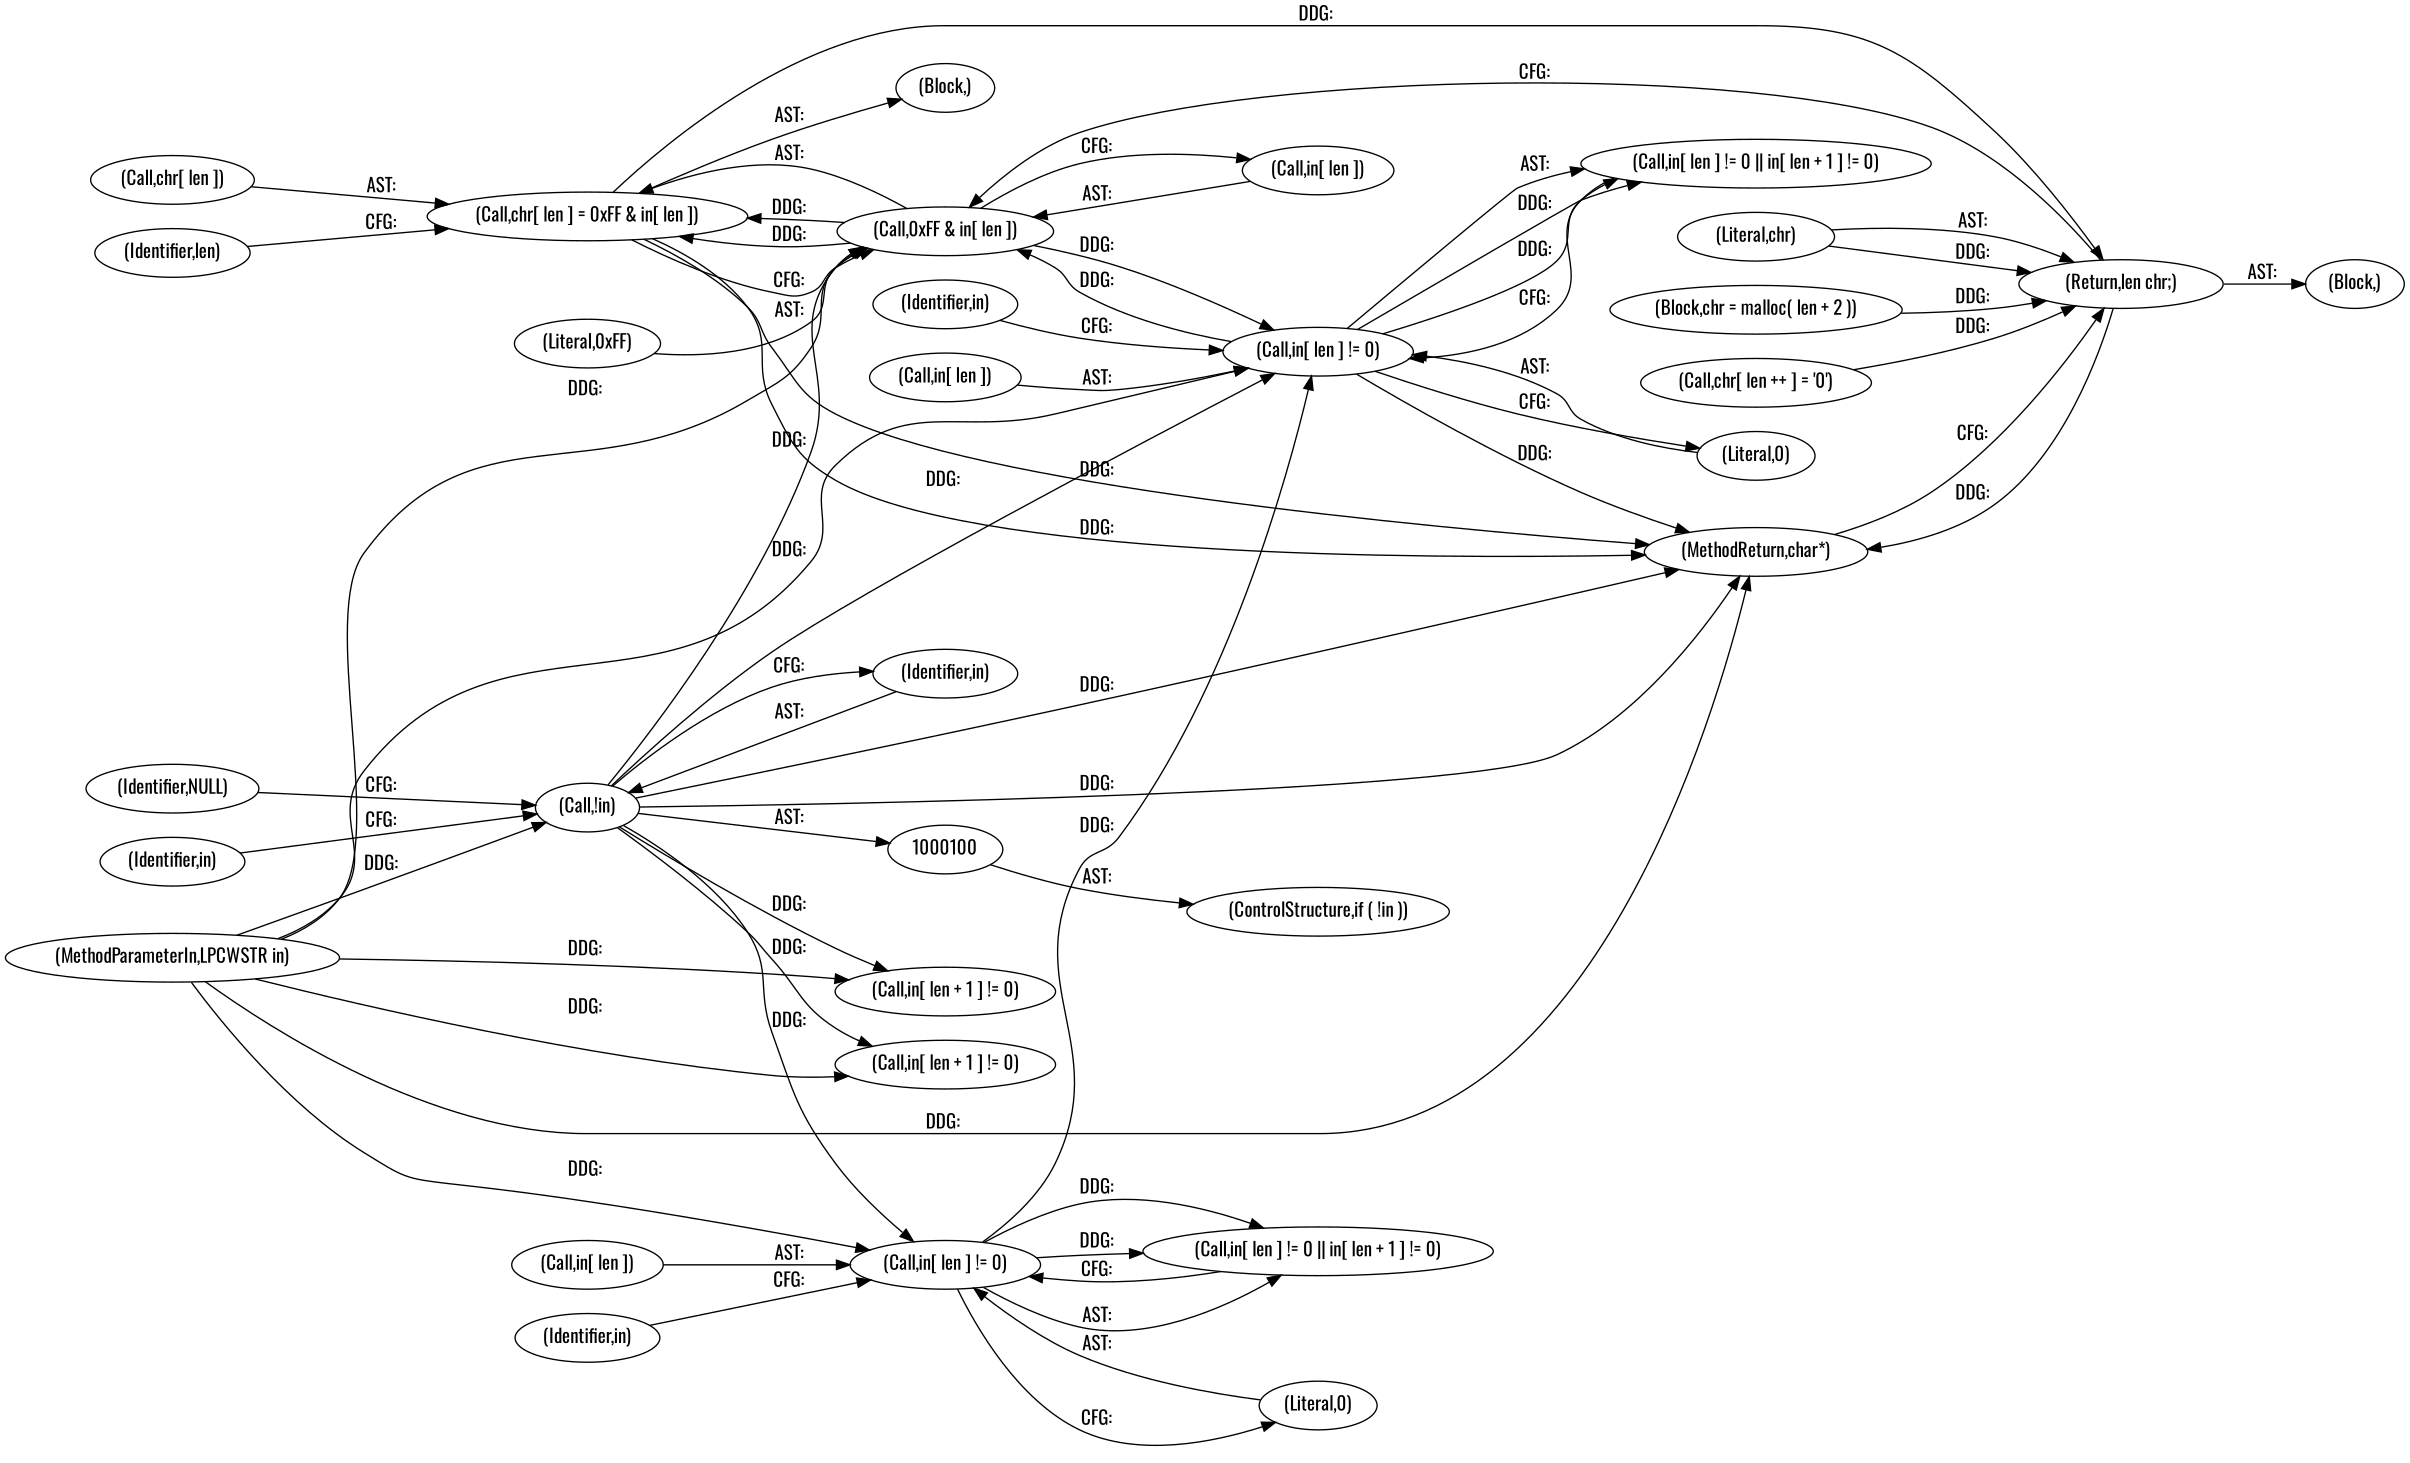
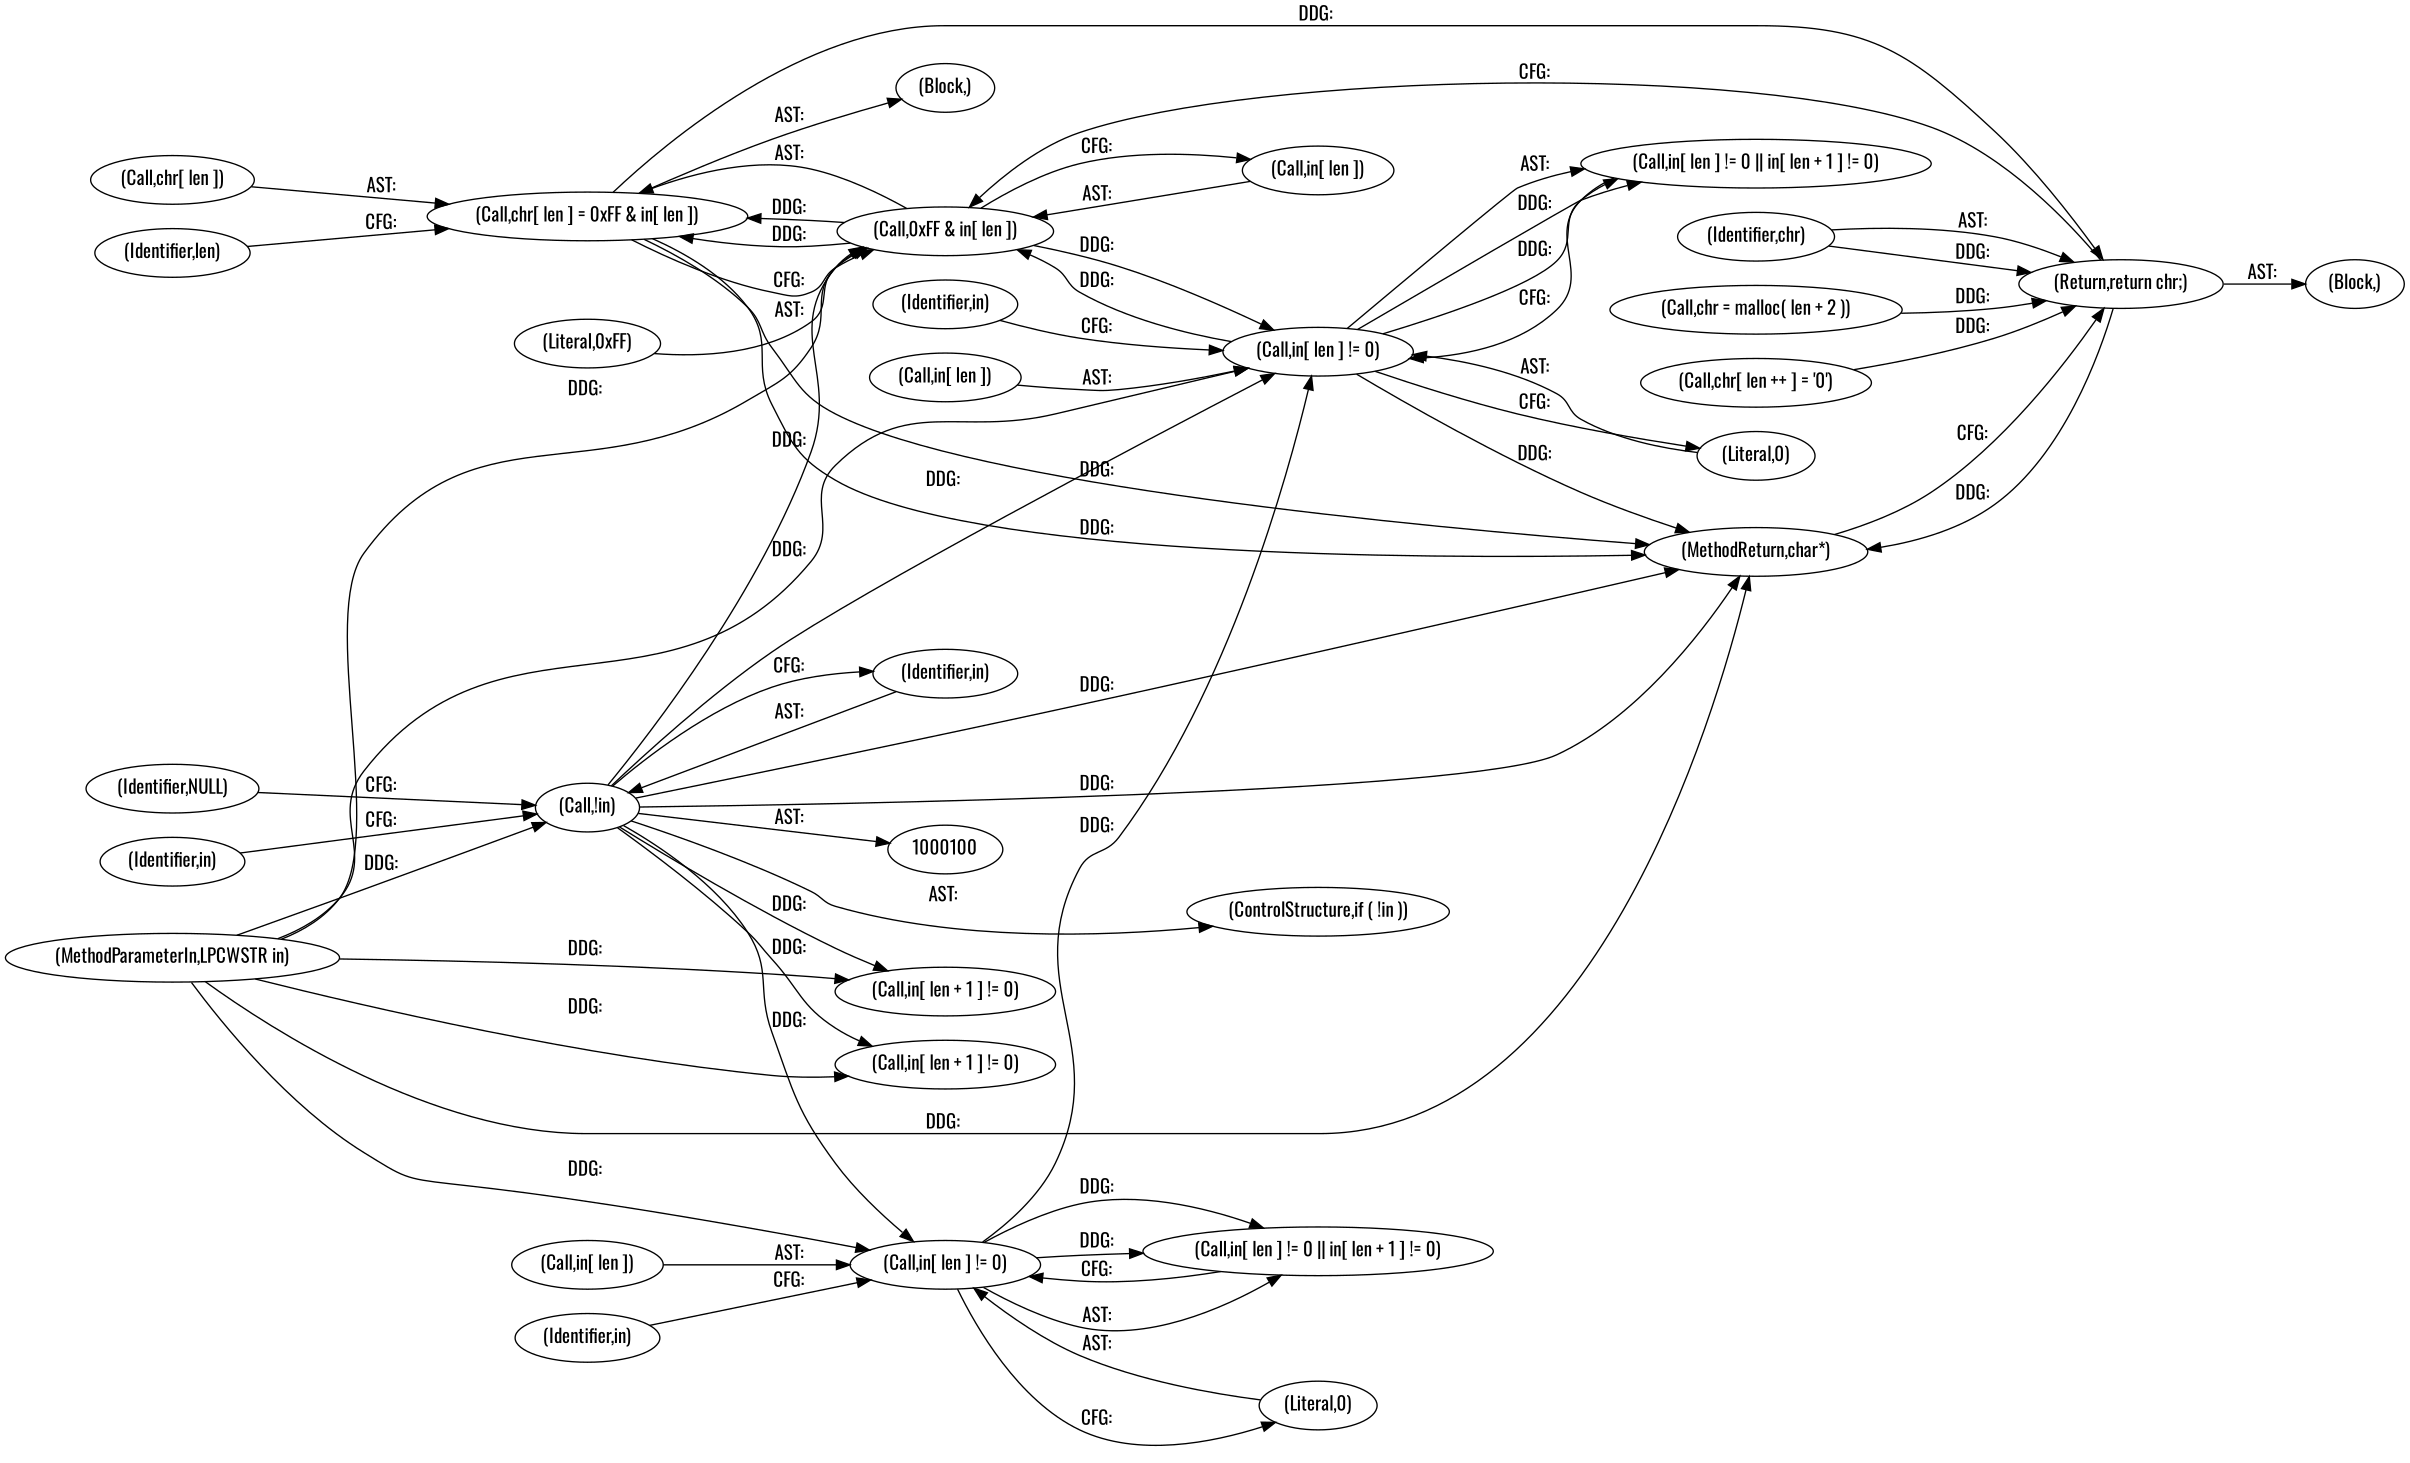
node "(Literal,chr)": label "(Literal,chr)" -> "(Identifier,chr)"
node "(Return,len chr;)": label "(Return,len chr;)" -> "(Return,return chr;)"
node "(Block,chr = malloc( len + 2 ))": label "(Block,chr = malloc( len + 2 ))" -> "(Call,chr = malloc( len + 2 ))"
edge "1000100" -> "(ControlStructure,if ( !in ))": now "(Call,!in)" -> "(ControlStructure,if ( !in ))"
